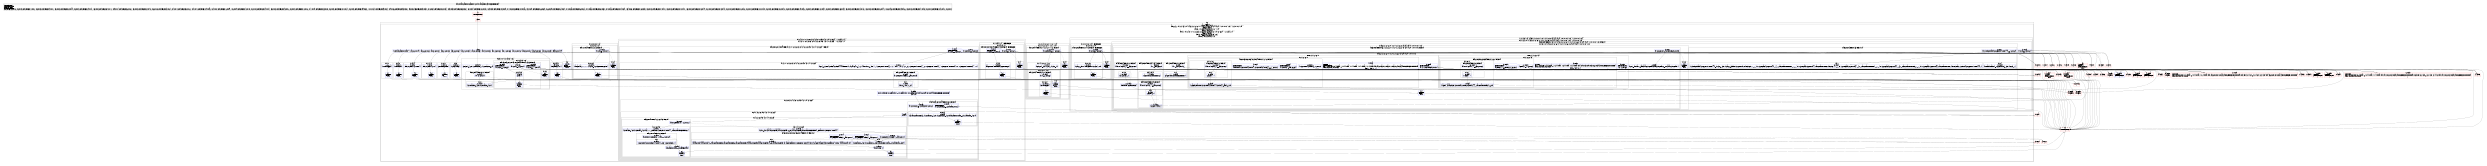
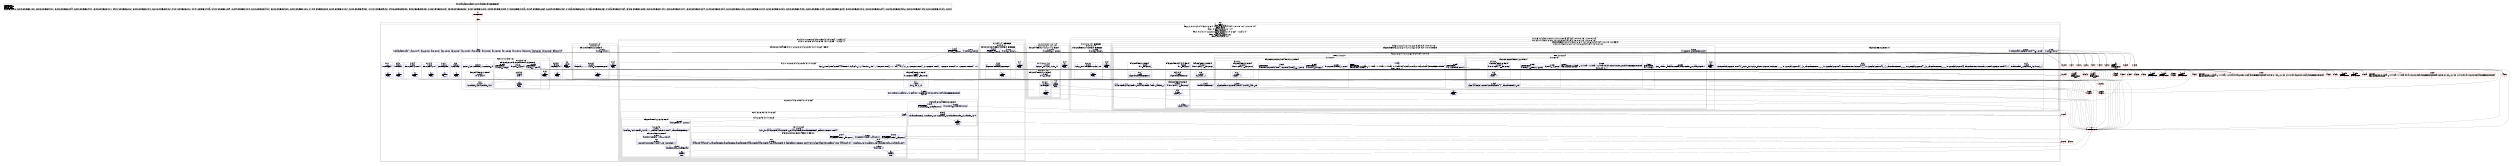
node "77: 0x0302": added
